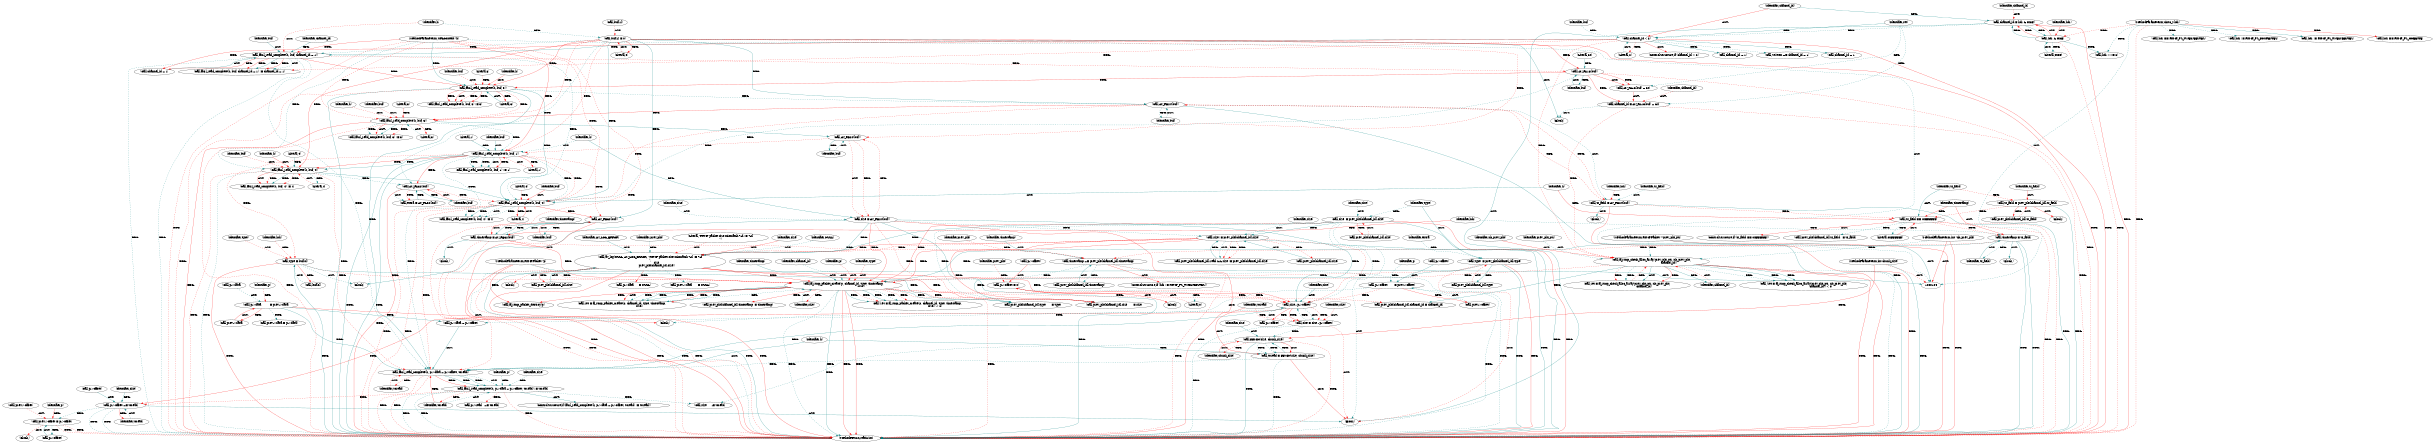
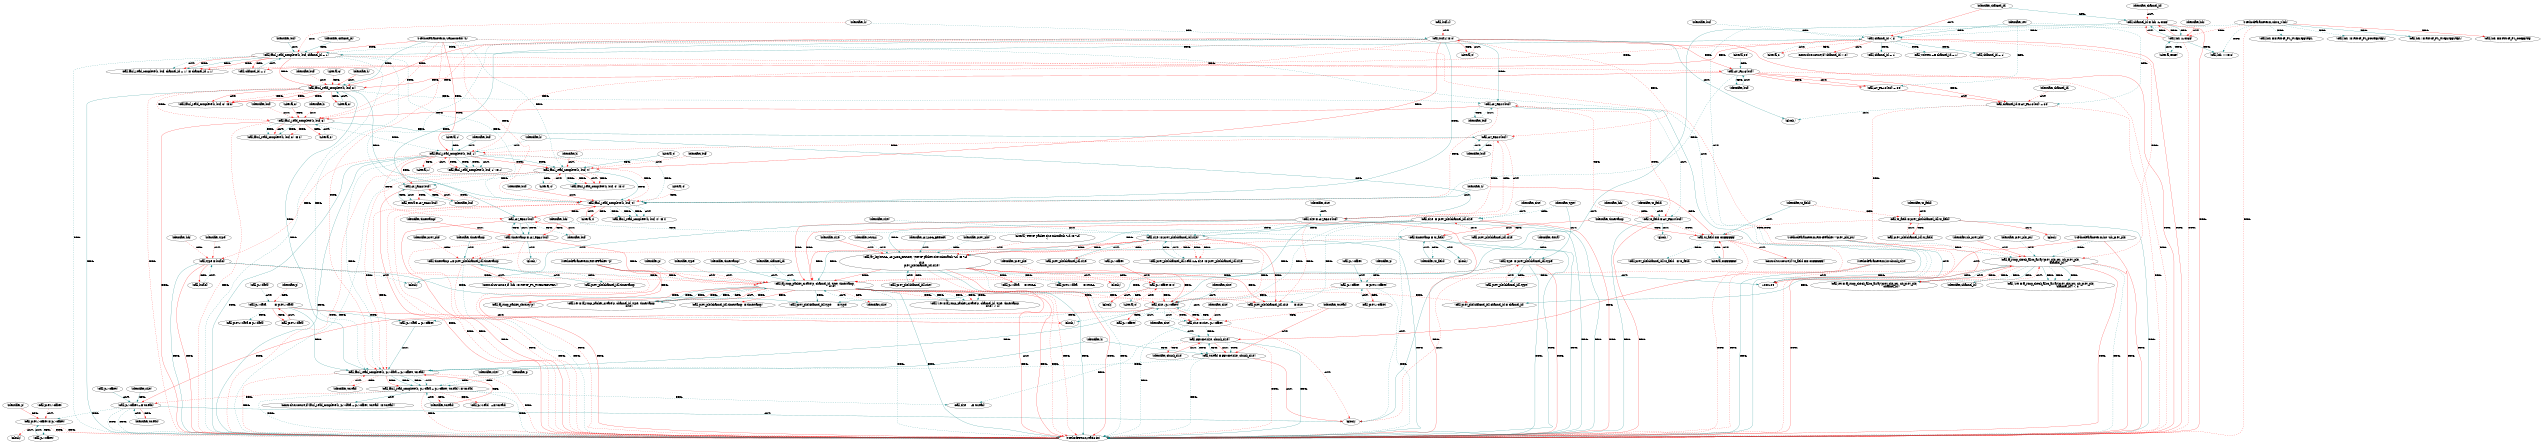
edge "(Call,ts_field == 0xFFFFFF)" -> "(Call,timestamp = ts_field)": removed, label "DDG:"
